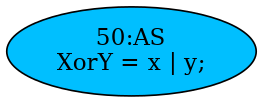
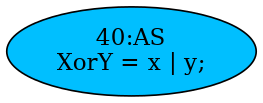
node "50:AS XorY = x | y;": label "50:AS XorY = x | y;" -> "40:AS XorY = x | y;"
